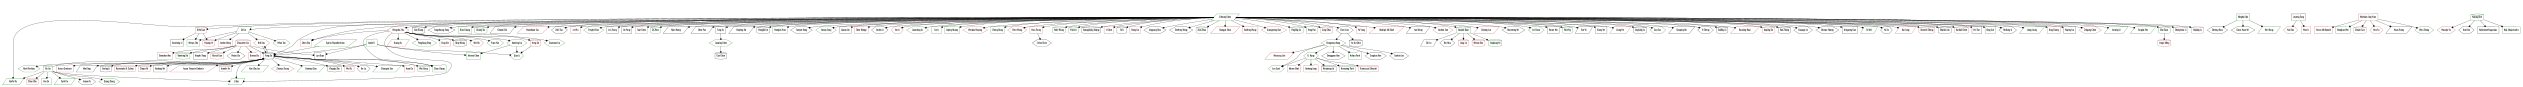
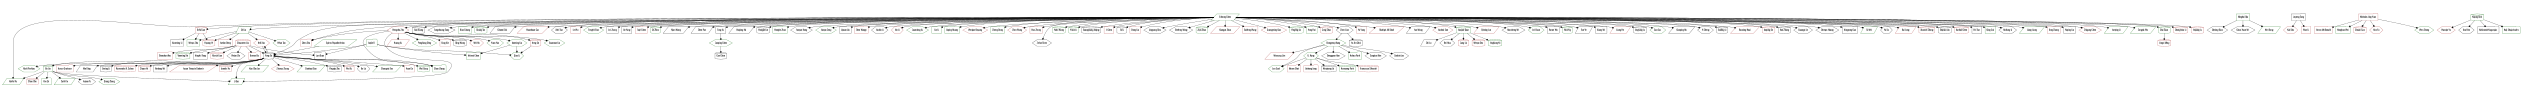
node "Yuan Zhong": removed
edge "Hao Zhong" -> "Zefan Shen": now "Enhong Chen" -> "Zefan Shen"
edge "Bo Jin" -> "Yong Ge": reversed
